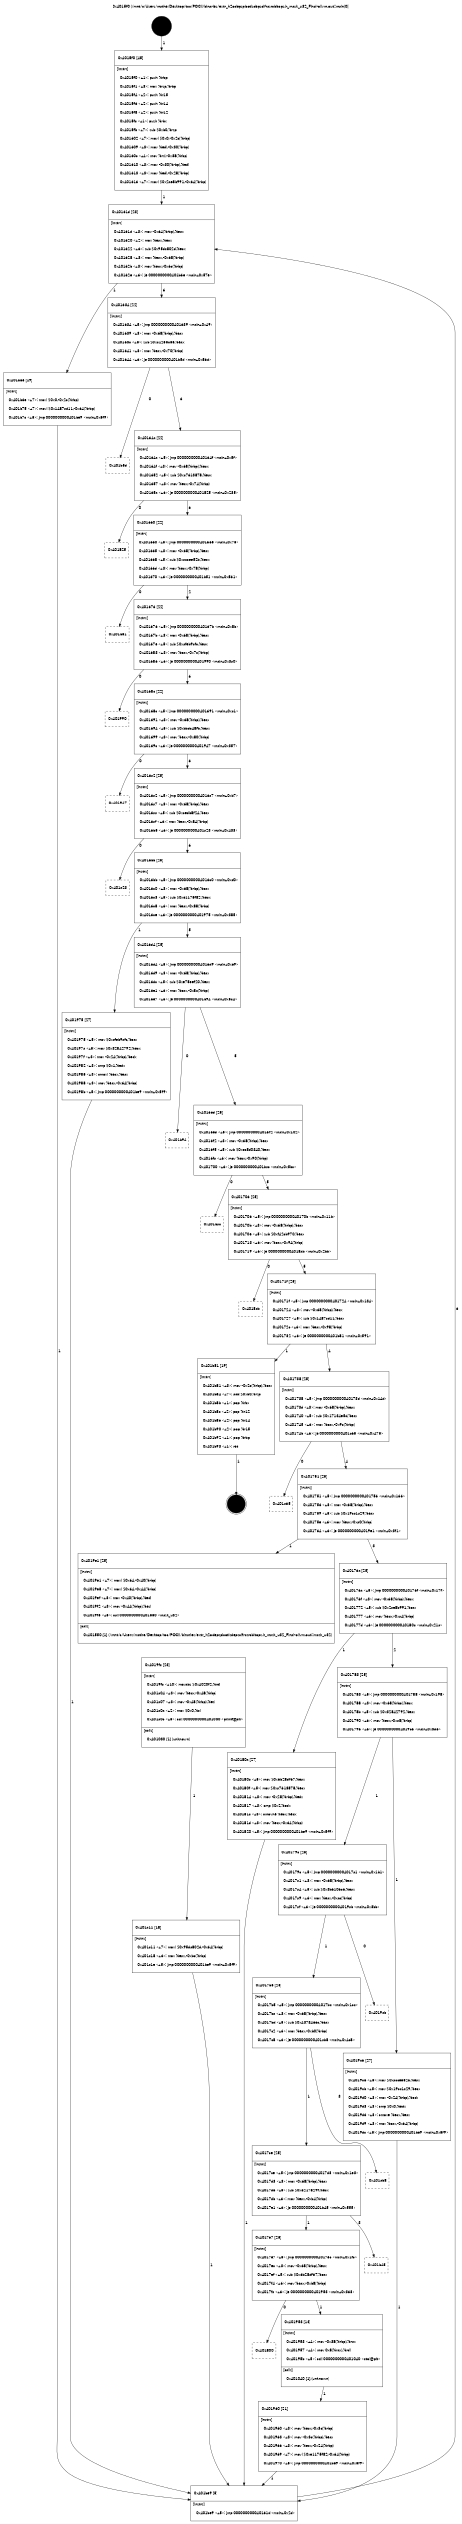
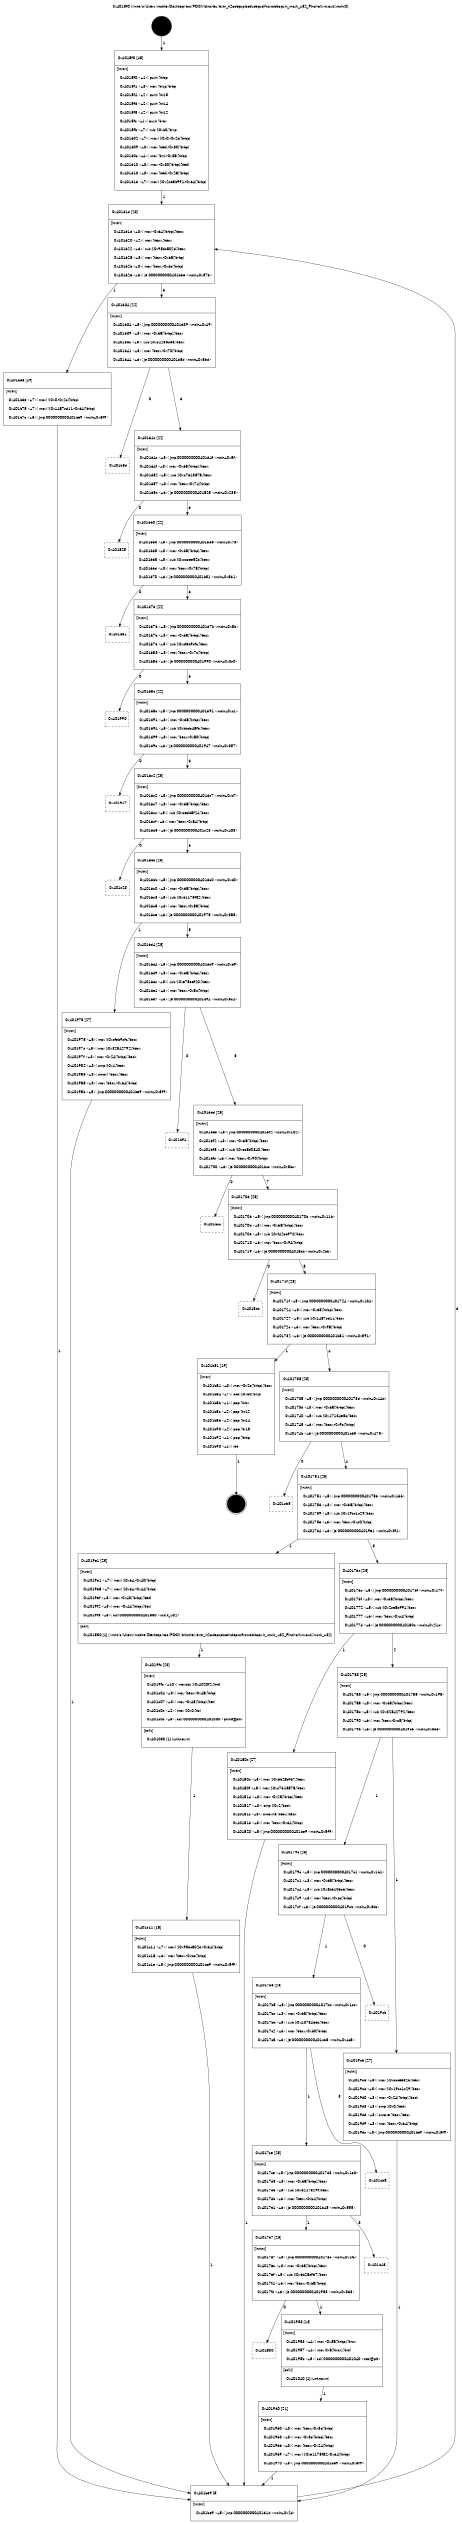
edge "0x401660 [22]" -> "0x401676 [22]": label " 2" -> " 6"
edge "0x4016ed [25]" -> "0x401706 [25]": label " 5" -> " 7"
edge "0x4019e1 [25]" -> "0x4019fa [23]": added, label "1"
